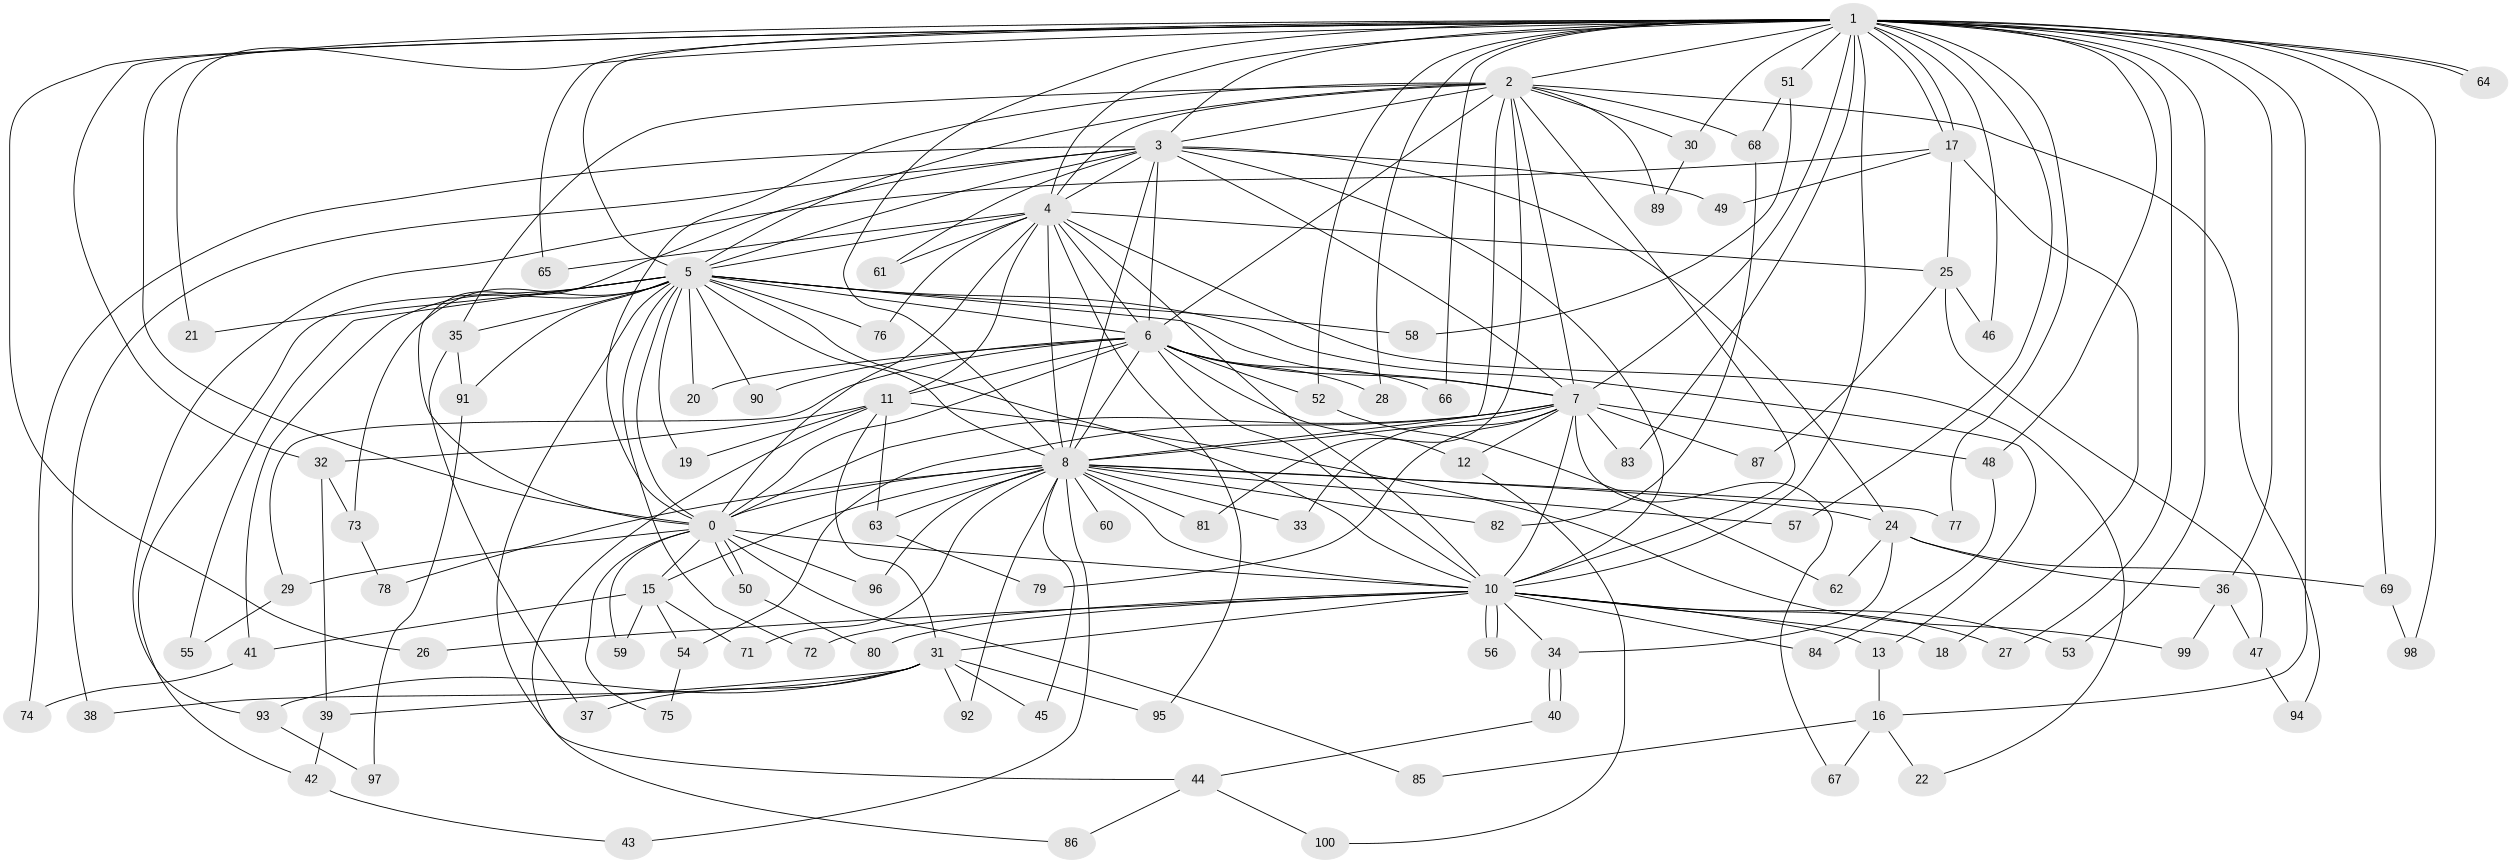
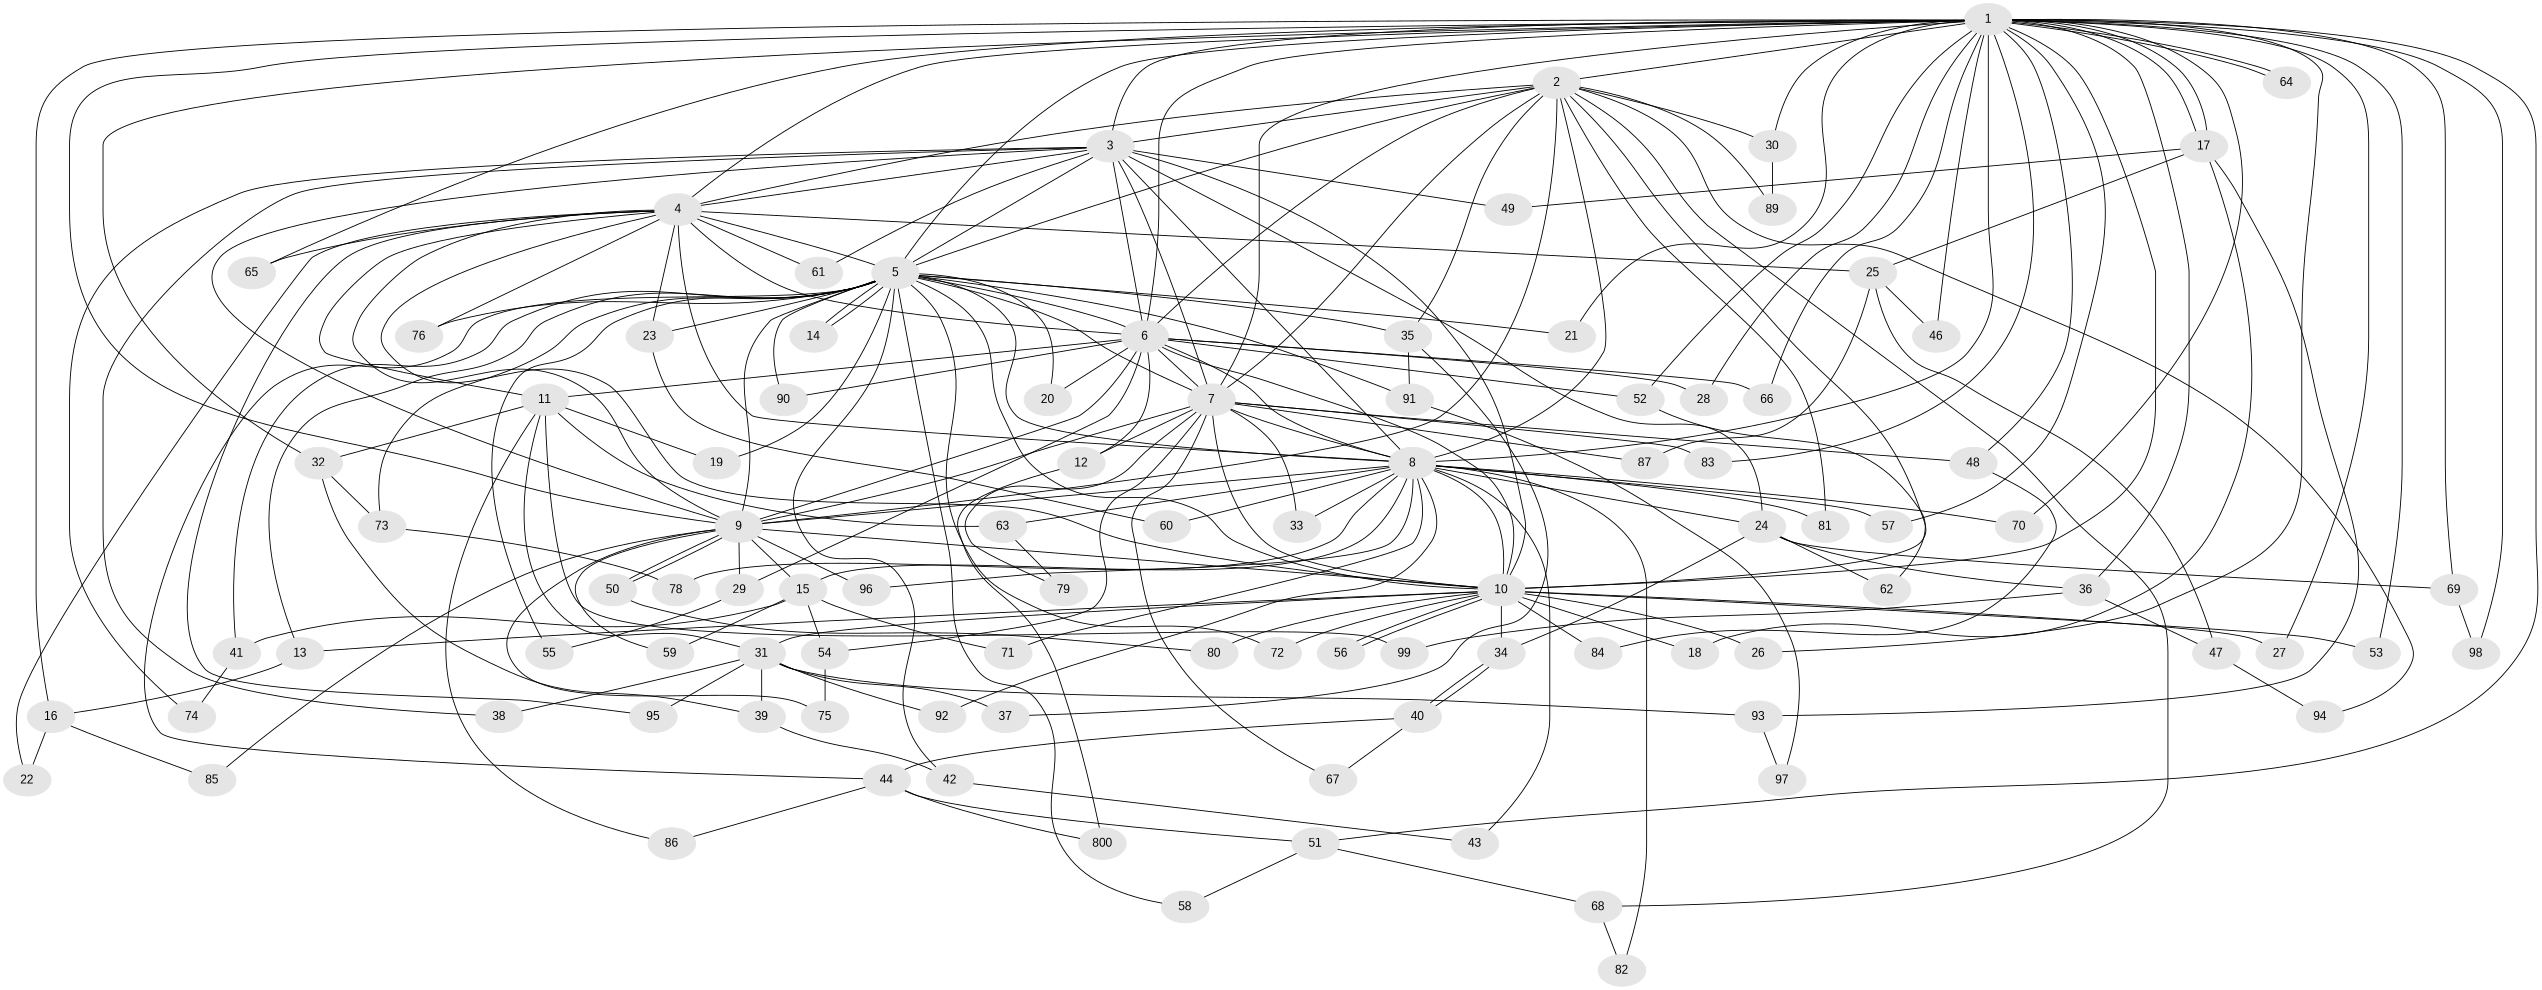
edge "1" -- "6": added
node "23": added
node "14": added
node "0": label "0" -> "9"
node "77": label "77" -> "70"
node "45": removed
edge "16" -- "67": now "40" -- "67"
edge "44" -- "51": added
node "100": label "100" -> "800"
